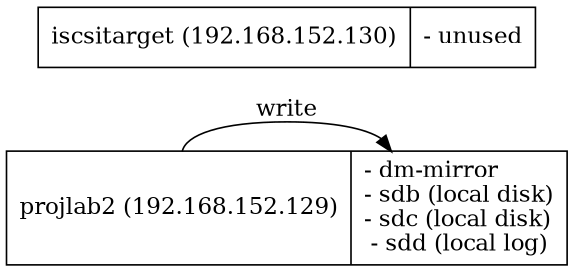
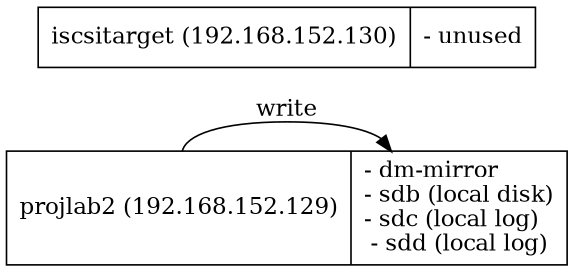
node "projlab2 (192.168.152.129)": text "- sdc (local disk)" -> "- sdc (local log)"
